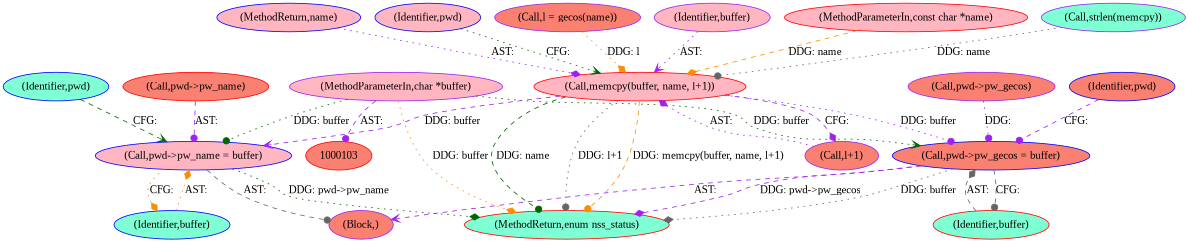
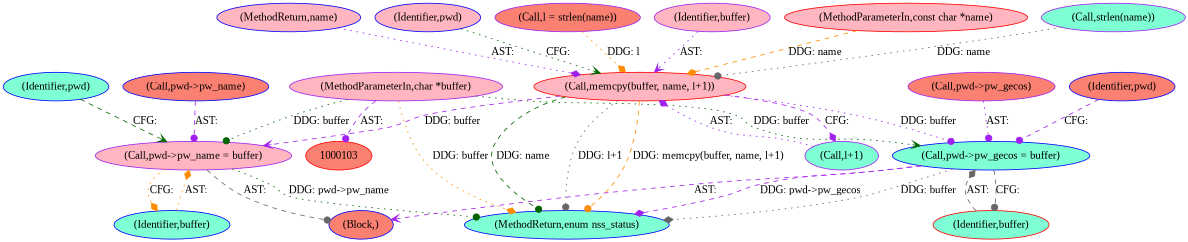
node "(Call,l = gecos(name))": label "(Call,l = gecos(name))" -> "(Call,l = strlen(name))"
node "(Call,strlen(memcpy))": label "(Call,strlen(memcpy))" -> "(Call,strlen(name))"
node "(Call,pwd->pw_name)": color red -> blue
edge "(Call,pwd->pw_gecos)" -> "(Call,pwd->pw_gecos = buffer)": label "DDG: " -> "AST: "
node "(Call,pwd->pw_name = buffer)": color blue -> purple
node "(Call,l+1)": fillcolor salmon -> aquamarine
node "(Call,pwd->pw_gecos = buffer)": fillcolor salmon -> aquamarine
edge "(Call,pwd->pw_name = buffer)" -> "(MethodReturn,enum nss_status)": arrowhead diamond -> dot
node "(Block,)": color purple -> blue
node "(MethodReturn,enum nss_status)": color red -> blue
